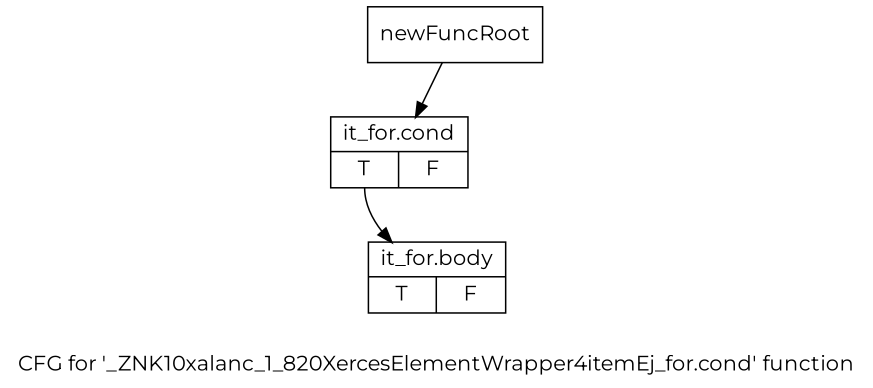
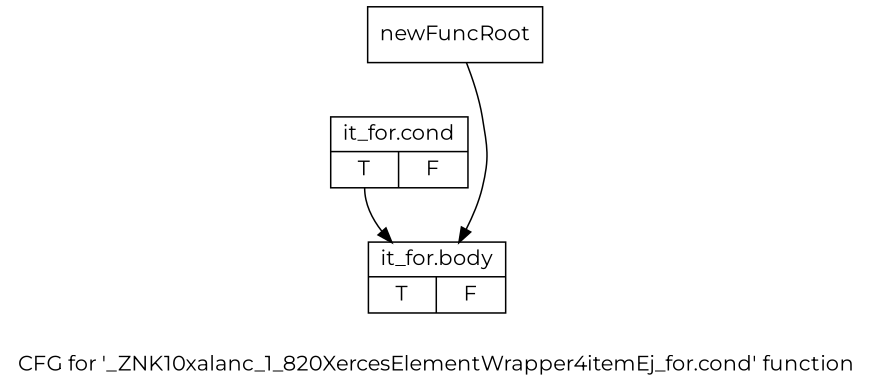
edge "newFuncRoot" -> "it_for.cond": now "newFuncRoot" -> "it_for.body"
